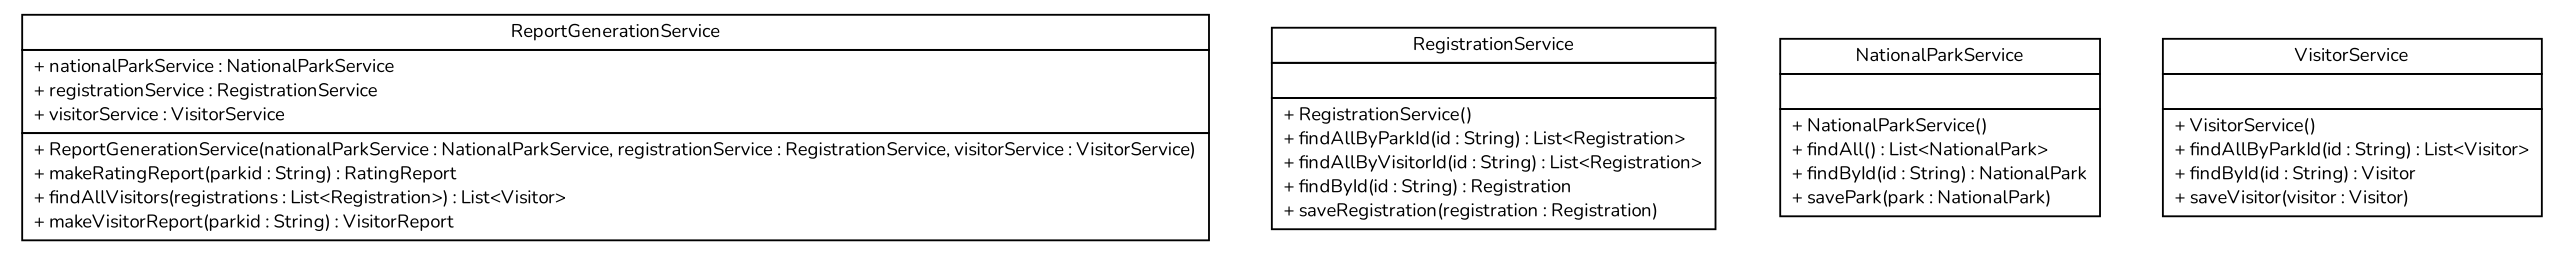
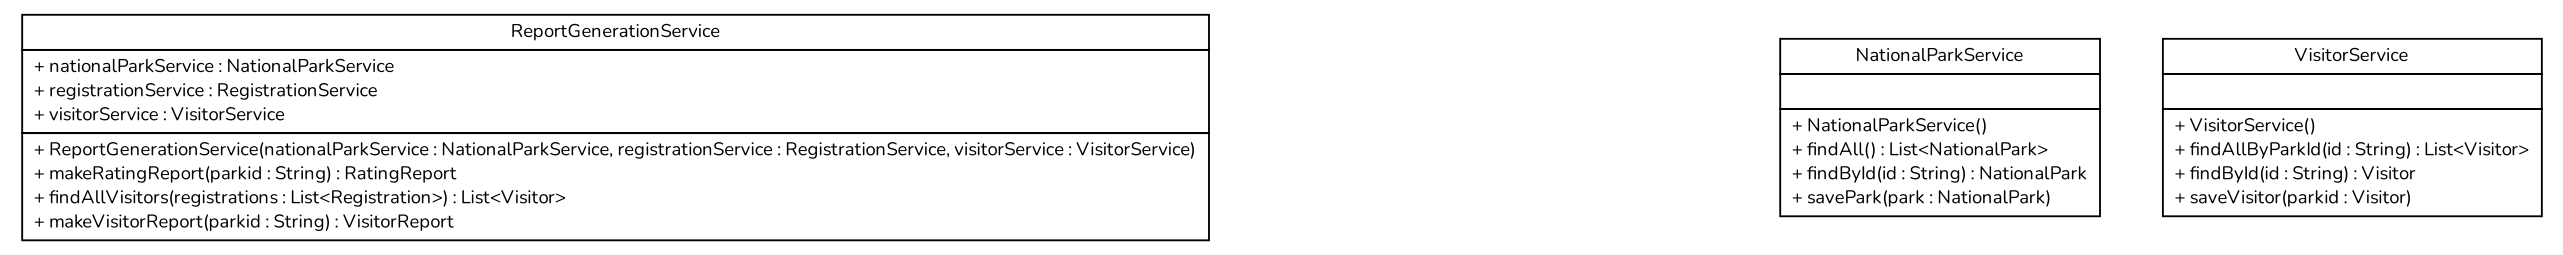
node "RegistrationService": removed
node "VisitorService": text "+ saveVisitor(visitor : Visitor)" -> "+ saveVisitor(parkid : Visitor)"
